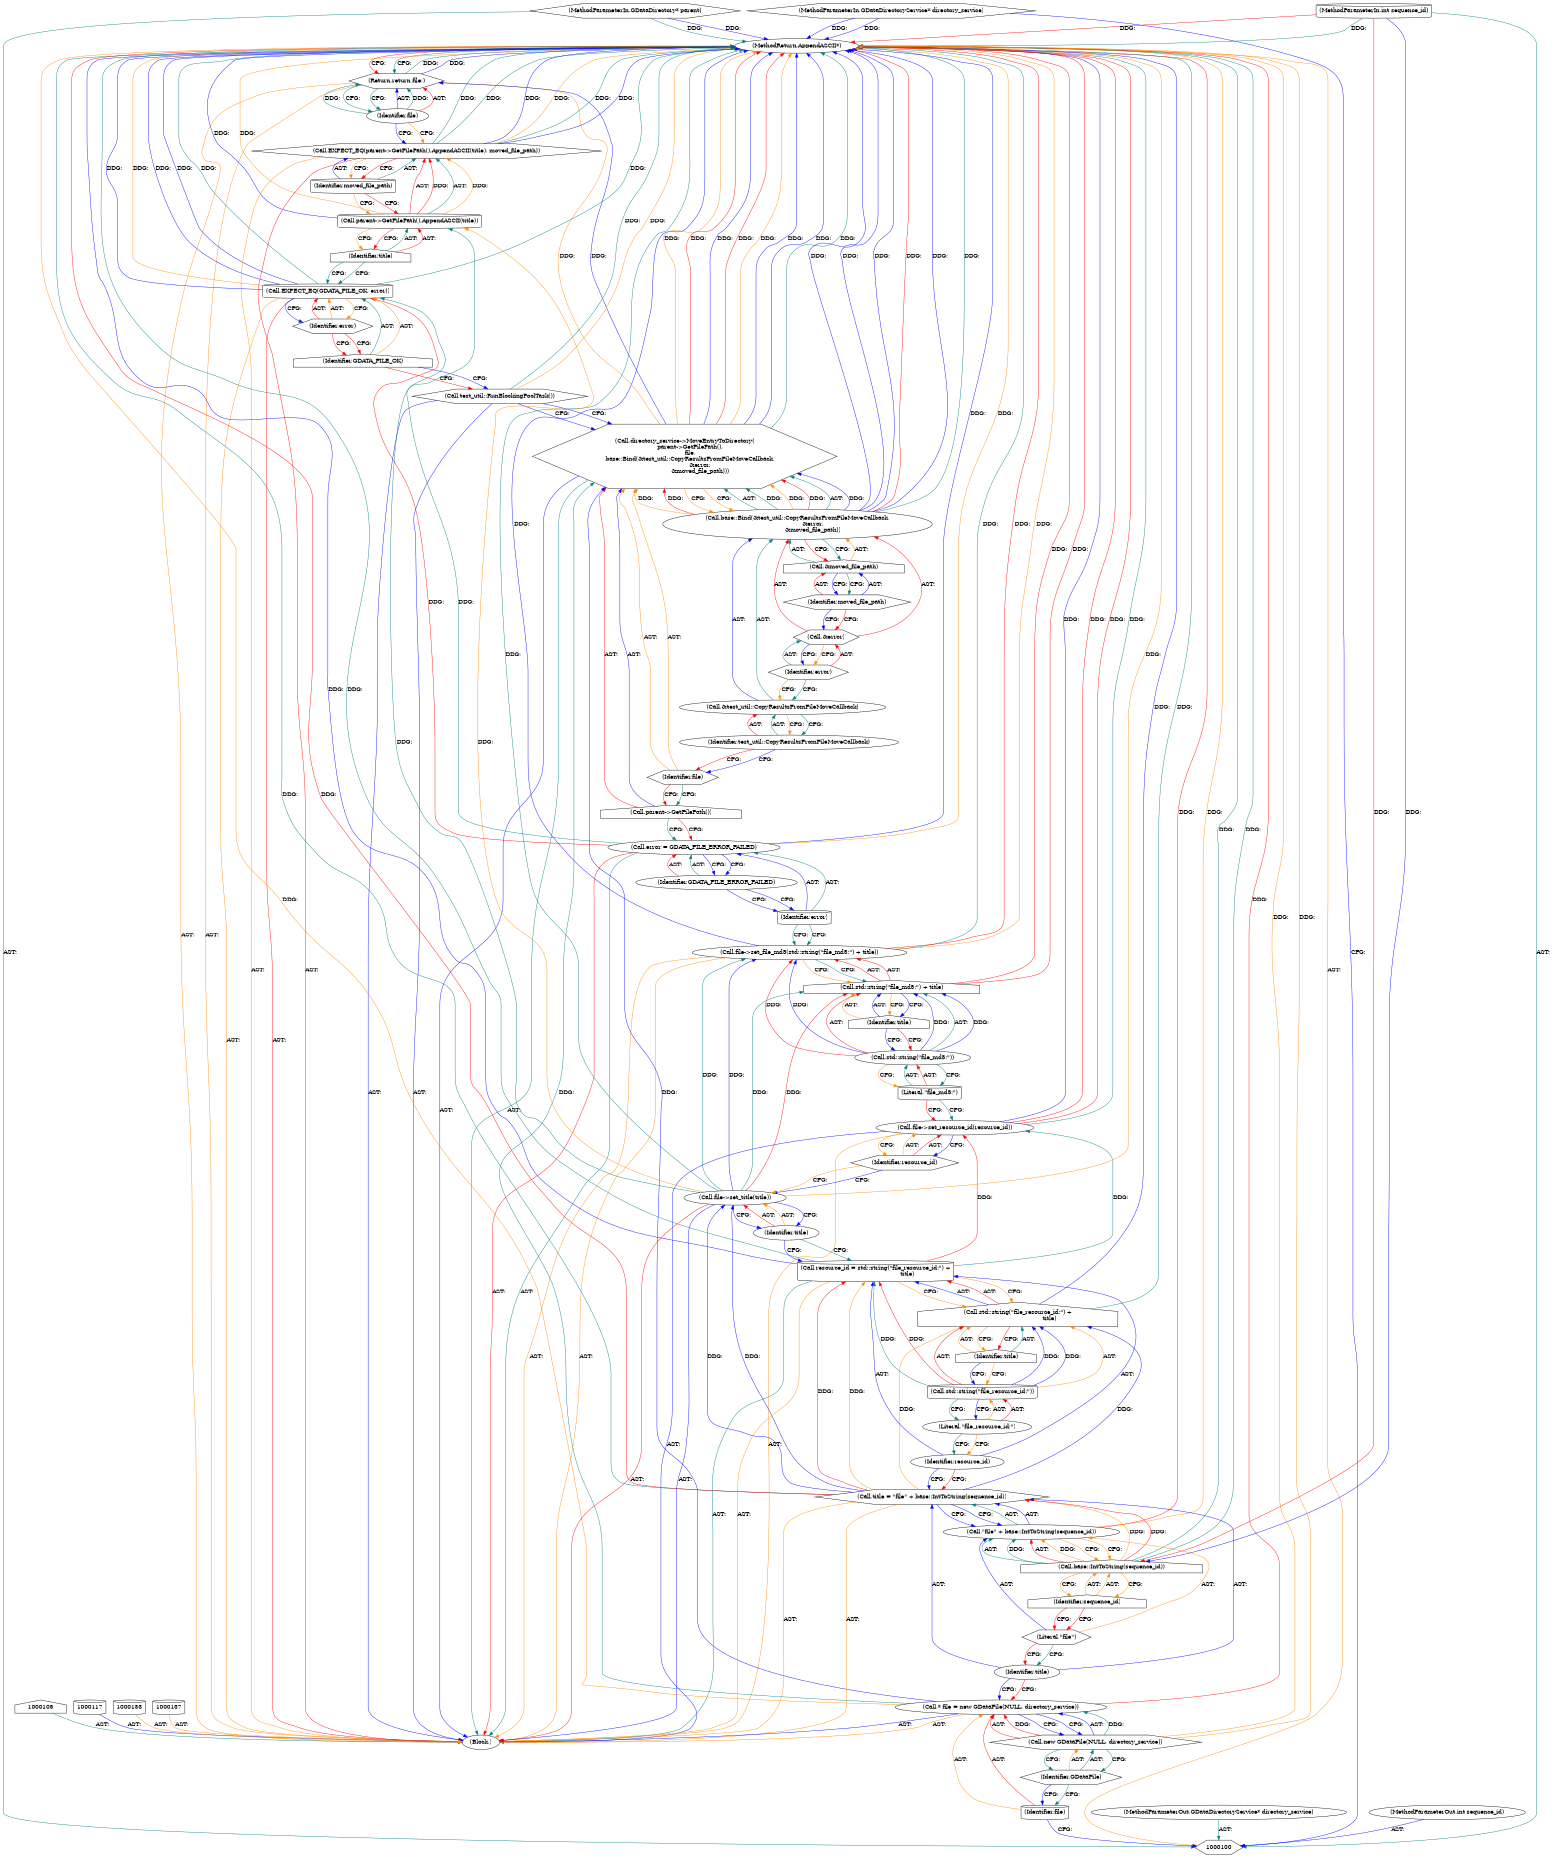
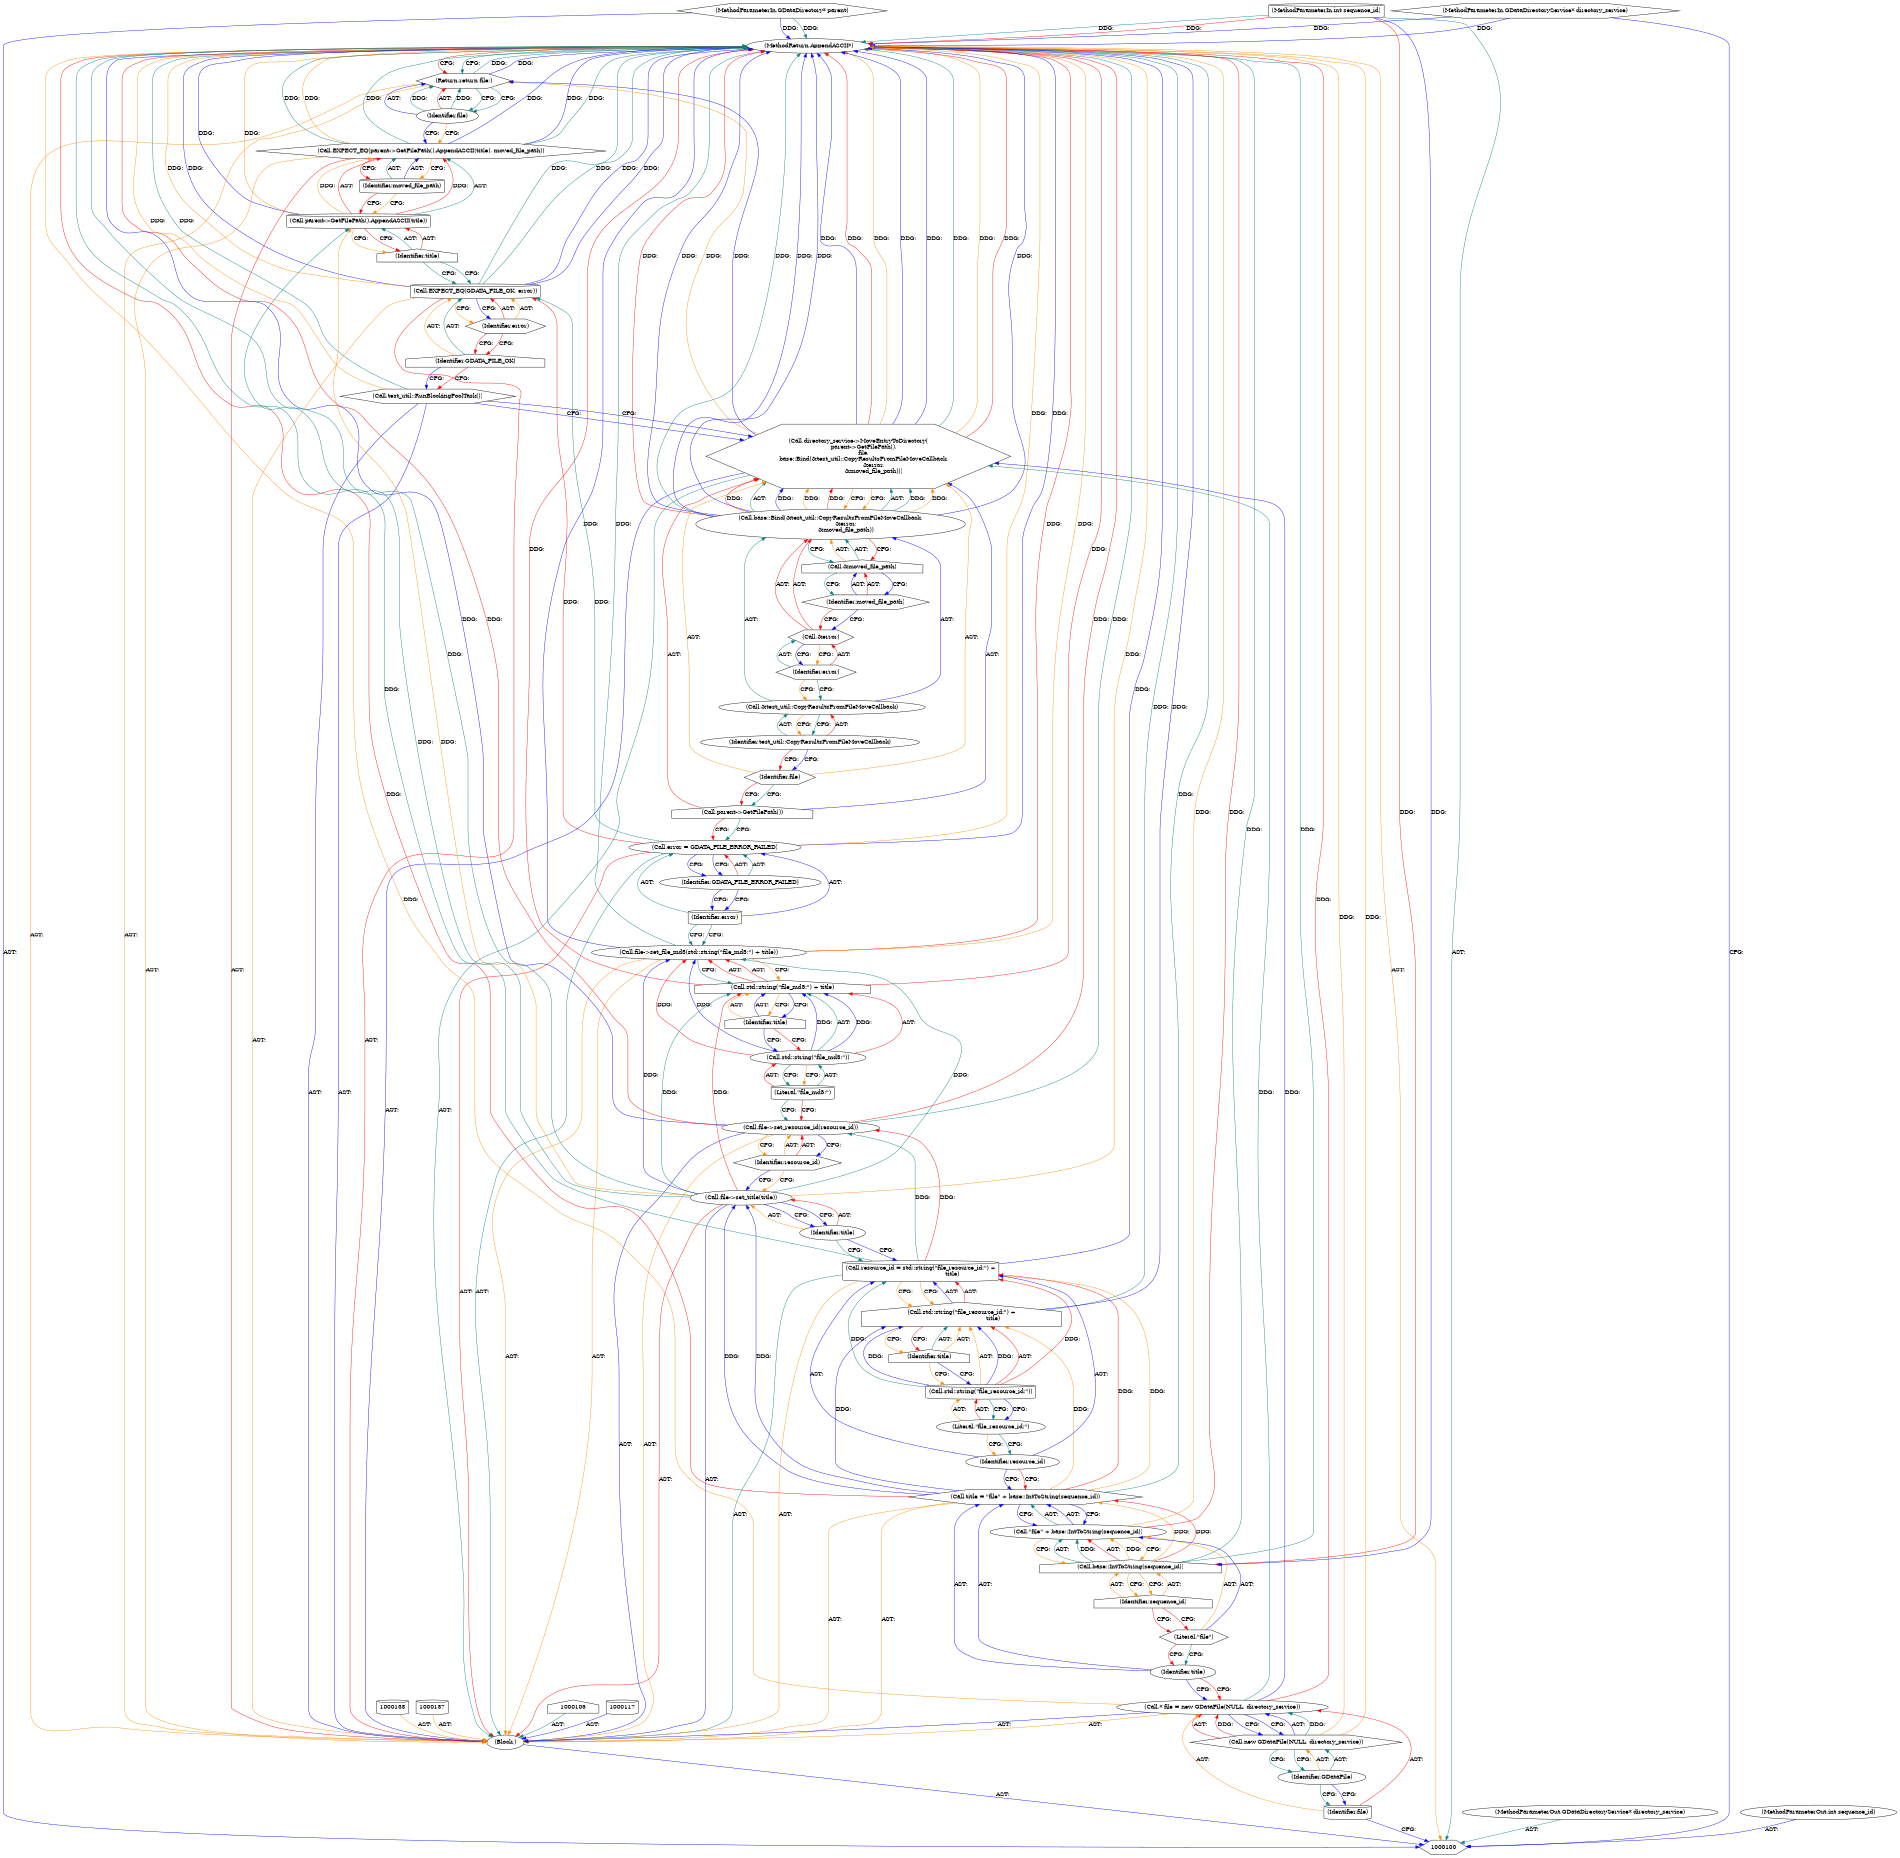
edge "(MethodParameterIn,GDataDirectory* parent)" -> "1000100": color teal -> blue
node "(Identifier,GDataFile)": shape hexagon -> ellipse
edge "(Block,)" -> "1000100": added, label "AST:"
